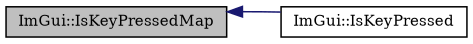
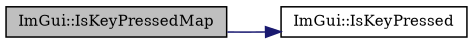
edge "ImGui::IsKeyPressed" -> "ImGui::IsKeyPressedMap": reversed
